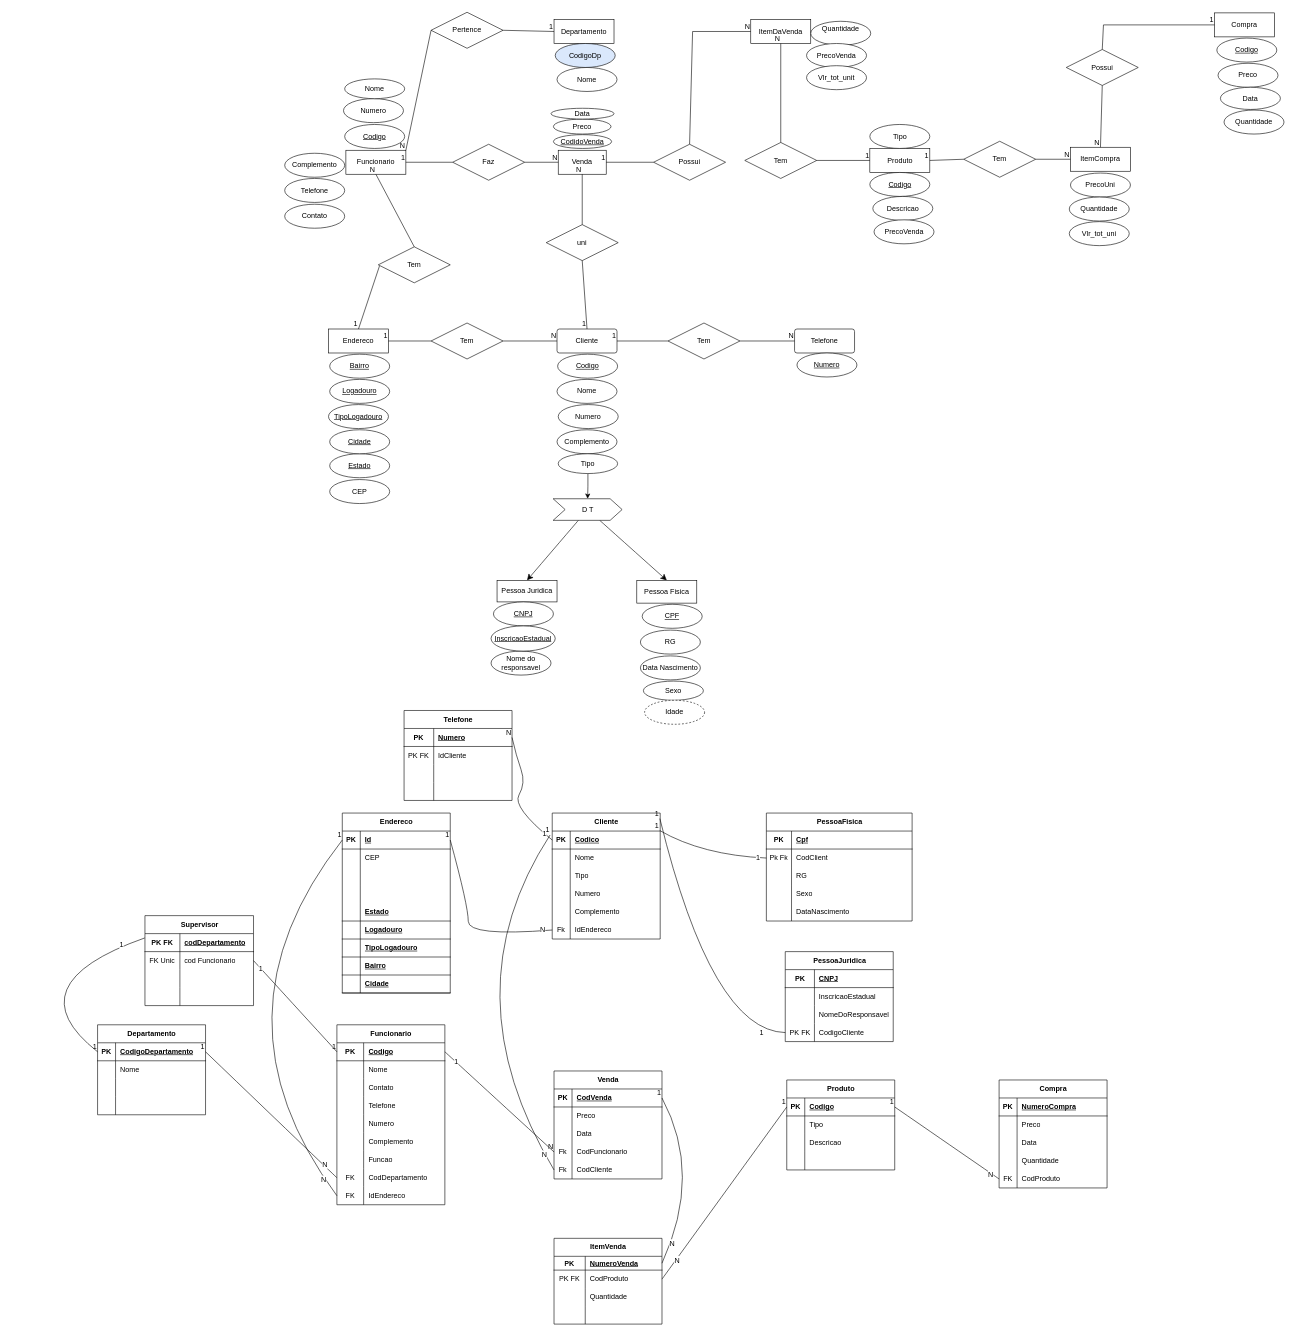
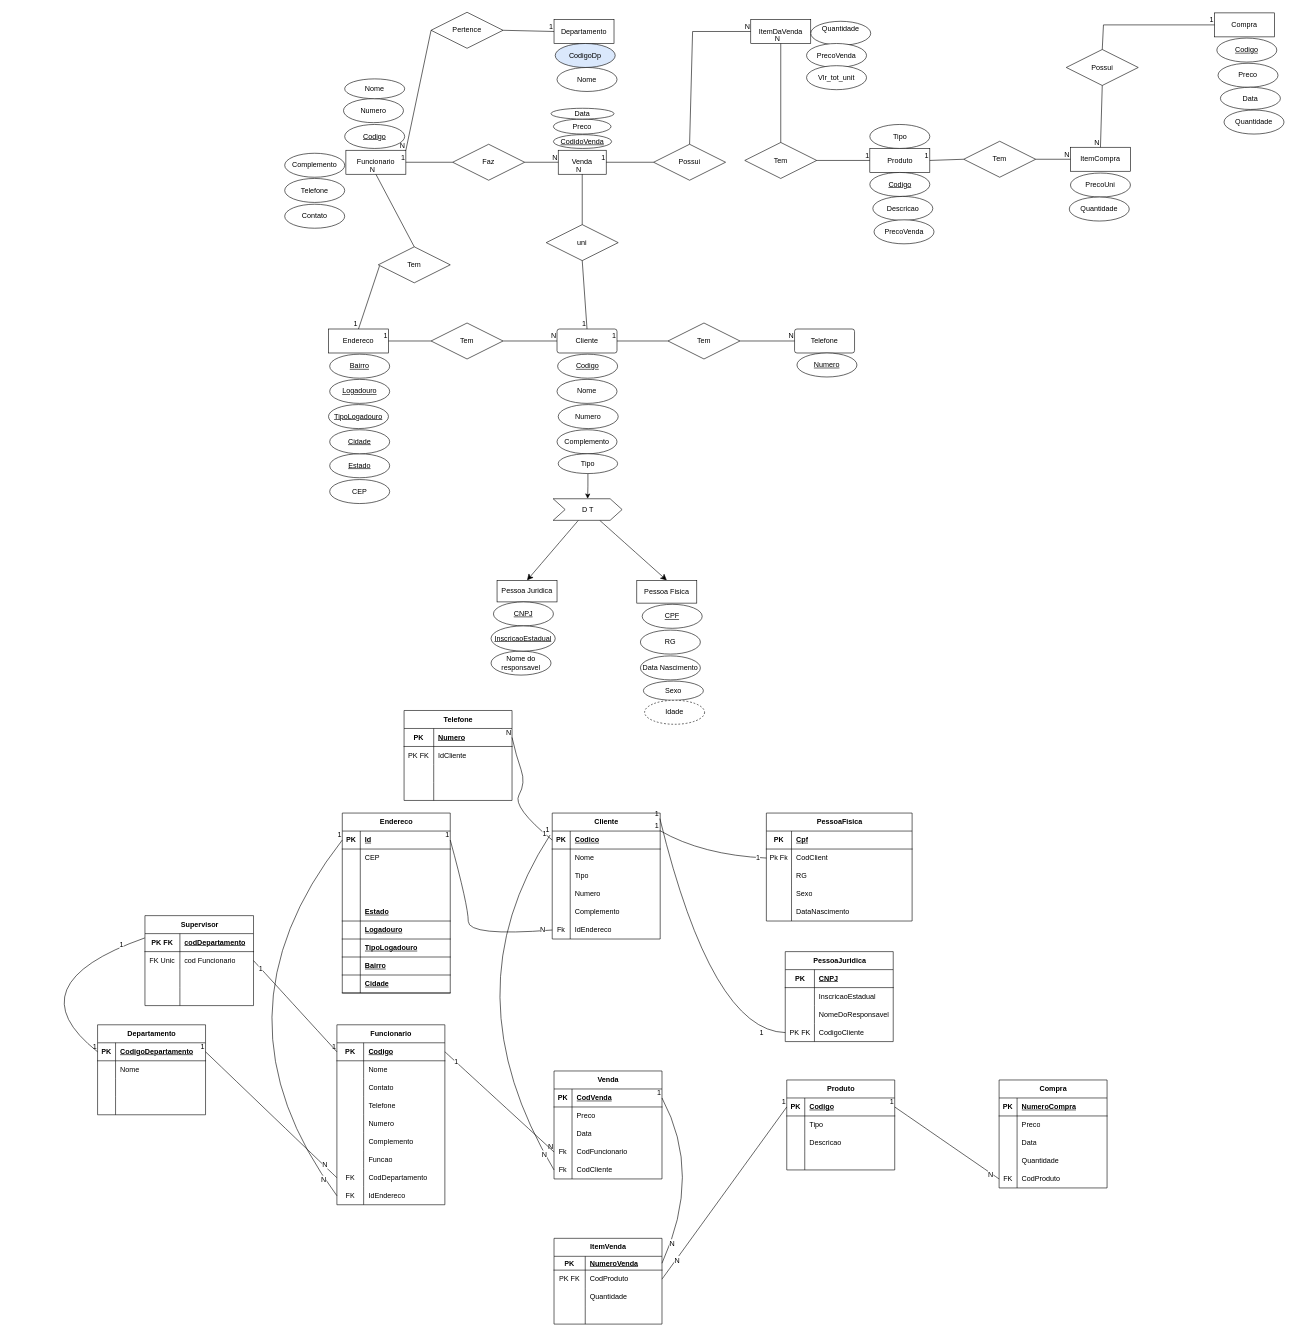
node "Vlr_tot_uni": removed
